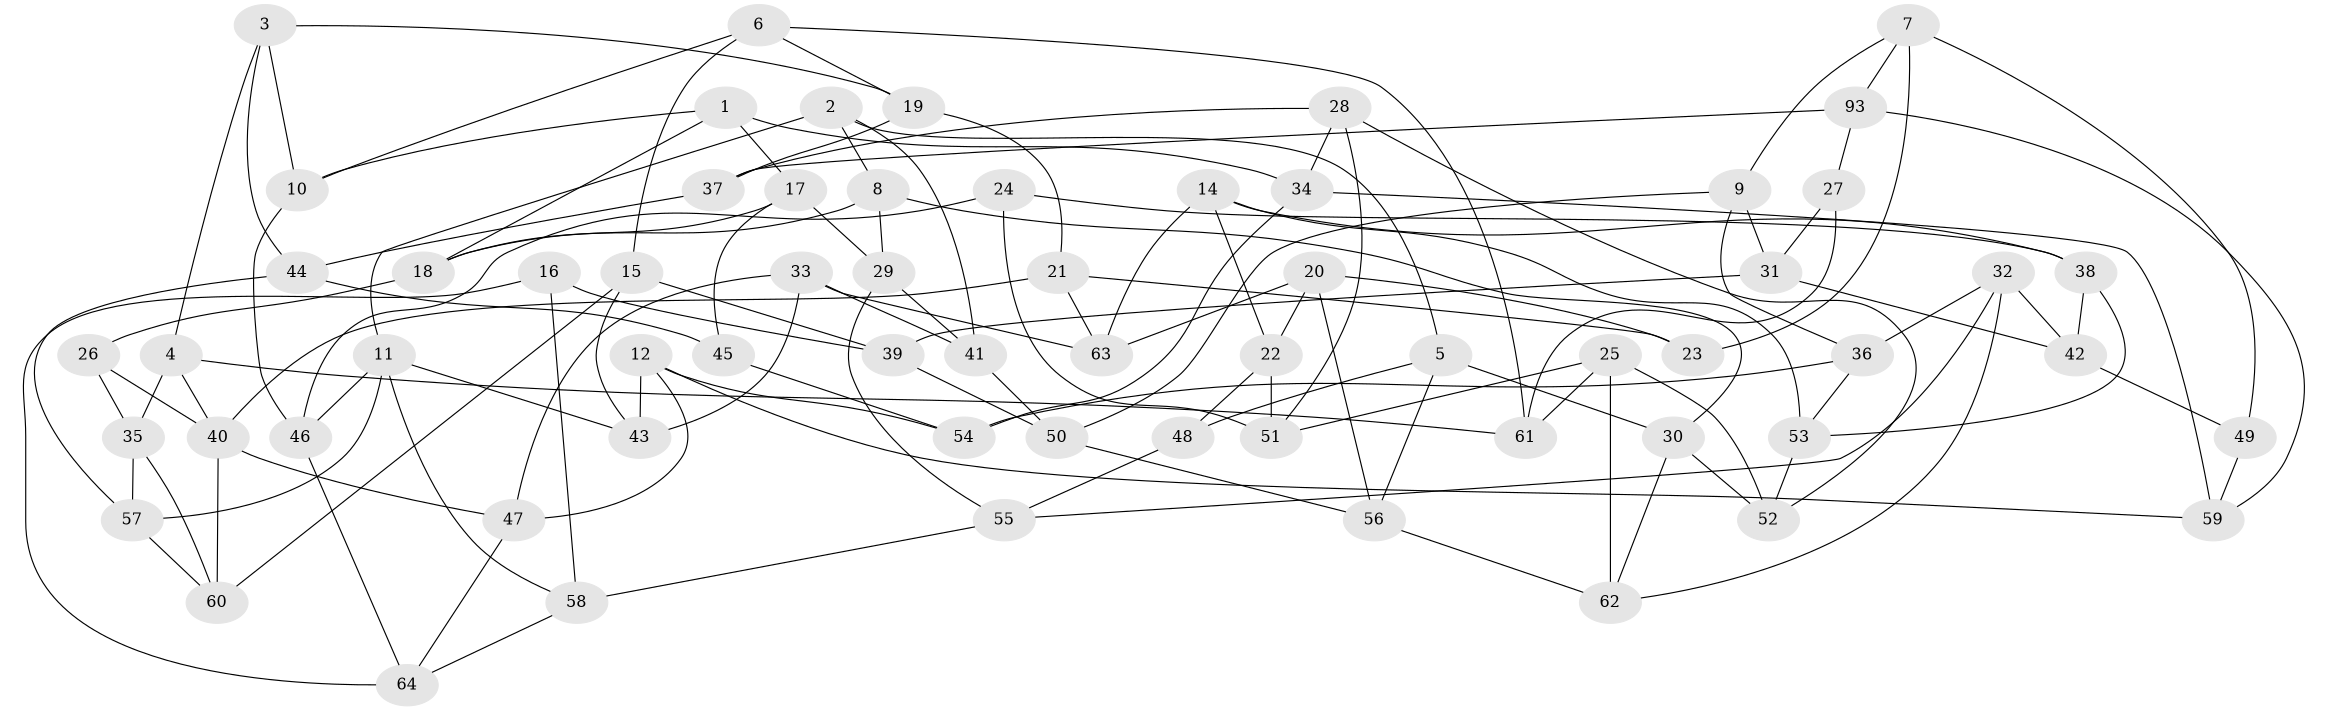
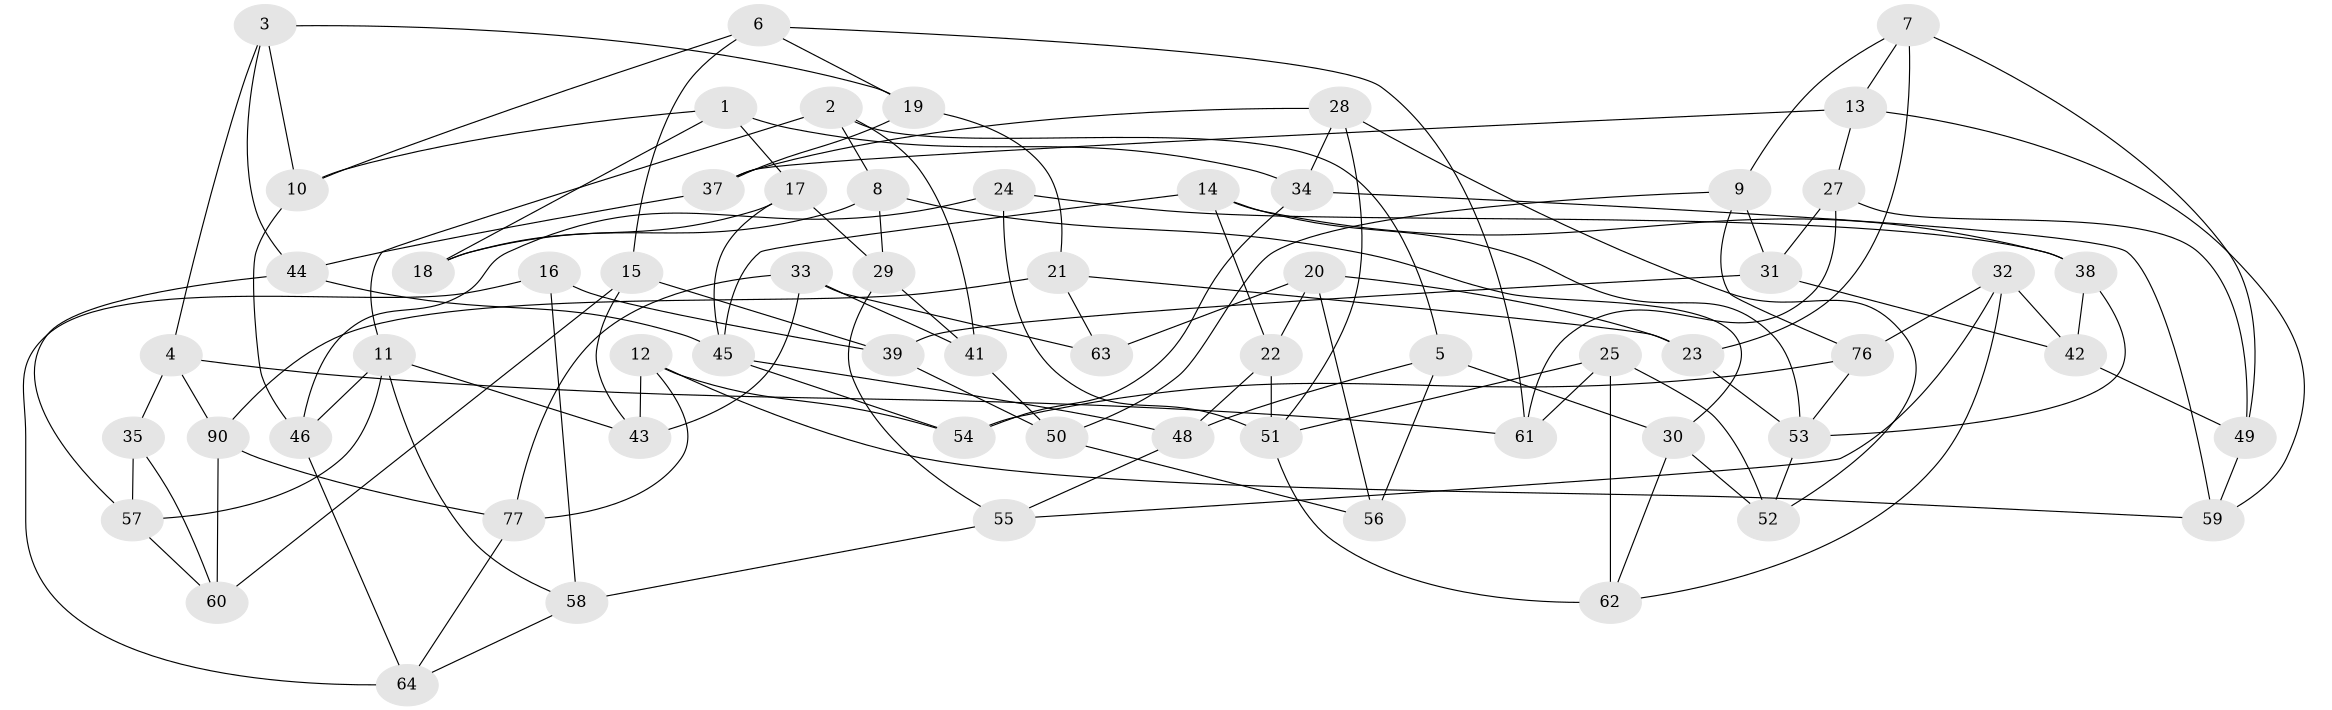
node "93": label "93" -> "13"
edge "27" -- "49": added
edge "14" -- "63": now "14" -- "45"
node "26": removed
node "36": label "36" -> "76"
edge "45" -- "48": added
edge "23" -- "53": added
node "40": label "40" -> "90"
node "47": label "47" -> "77"
edge "56" -- "62": now "51" -- "62"
